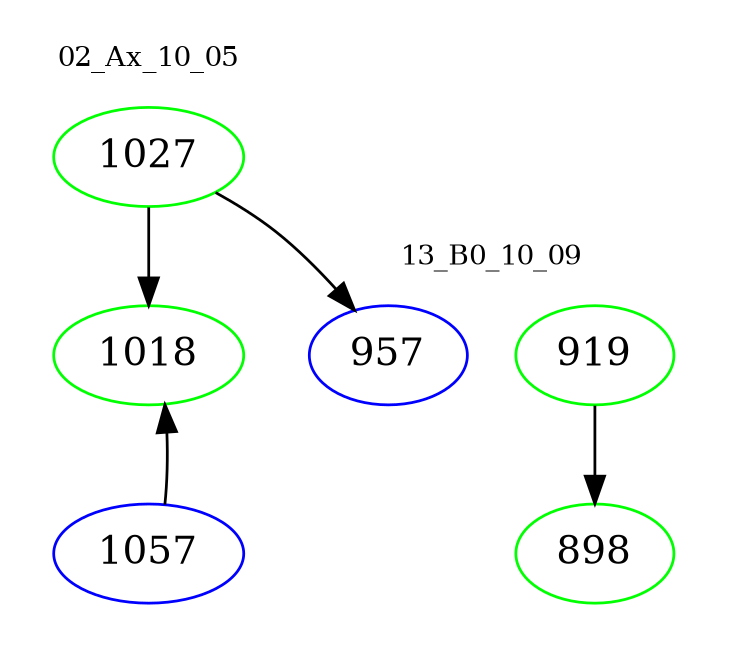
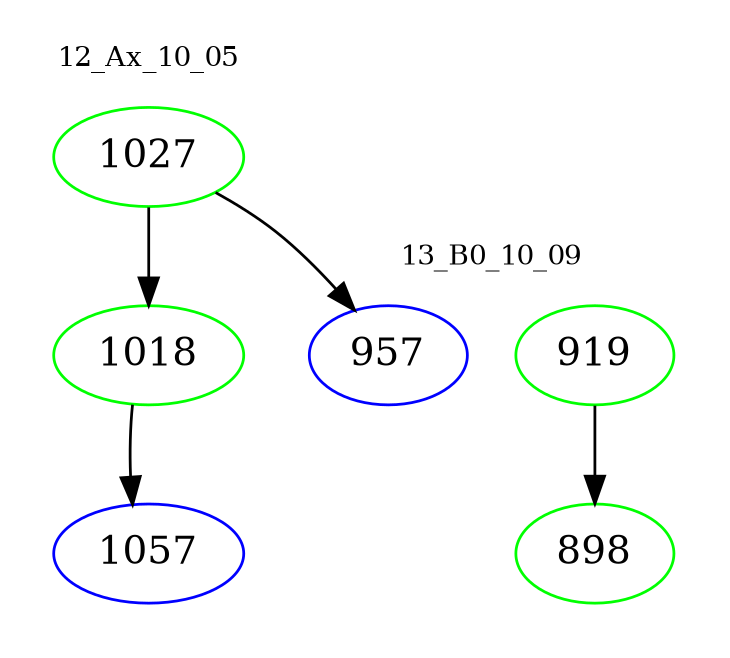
cluster "02_Ax_10_05": label "02_Ax_10_05" -> "12_Ax_10_05"
edge "1057" -> "1018": reversed
